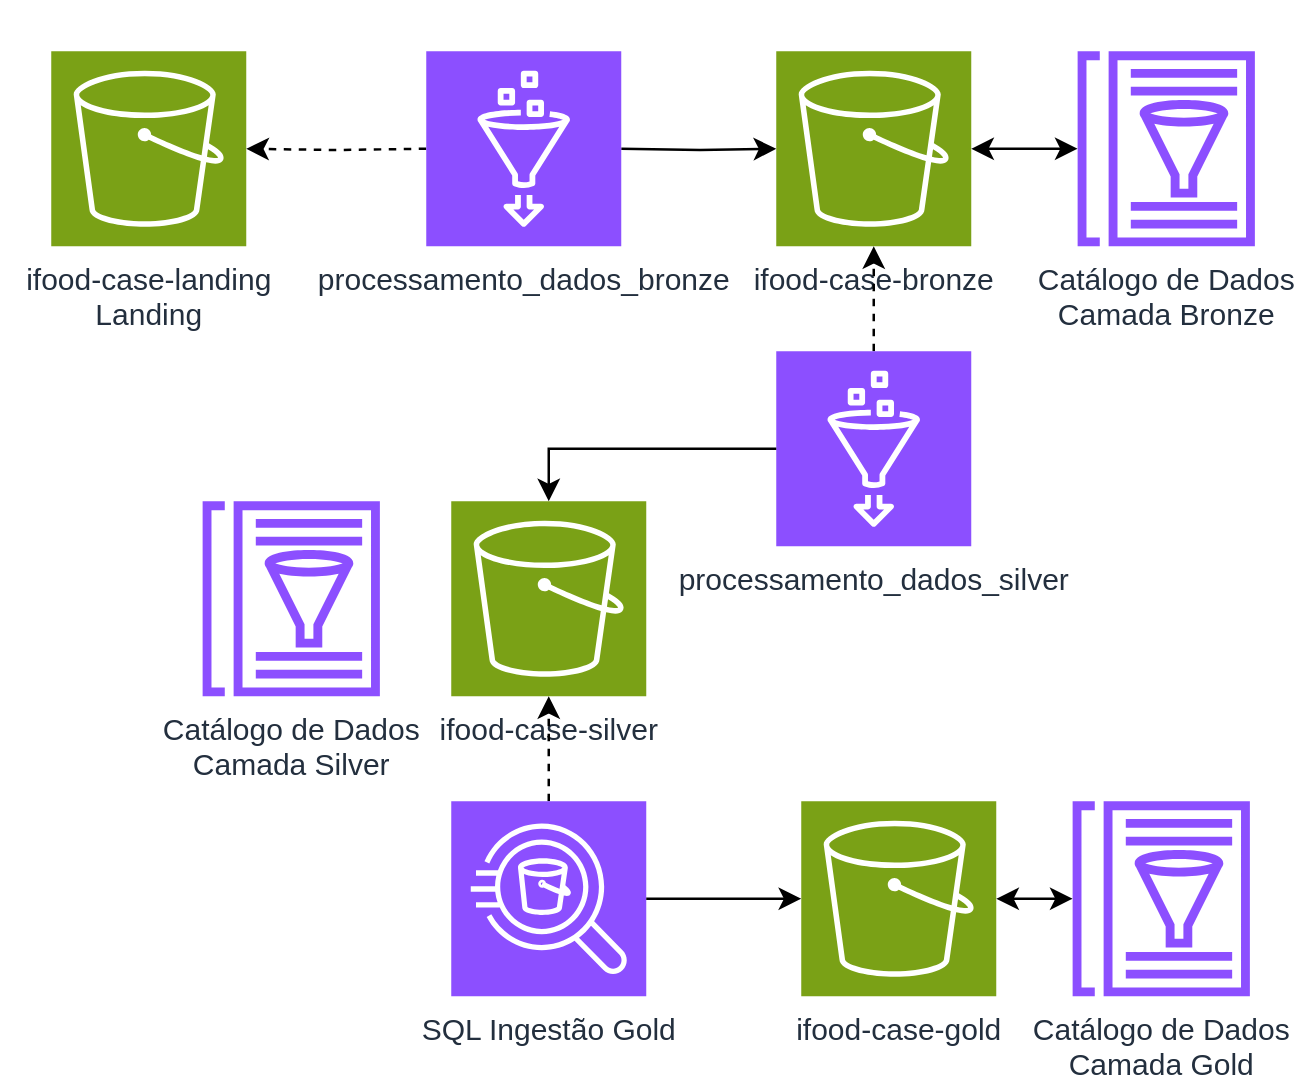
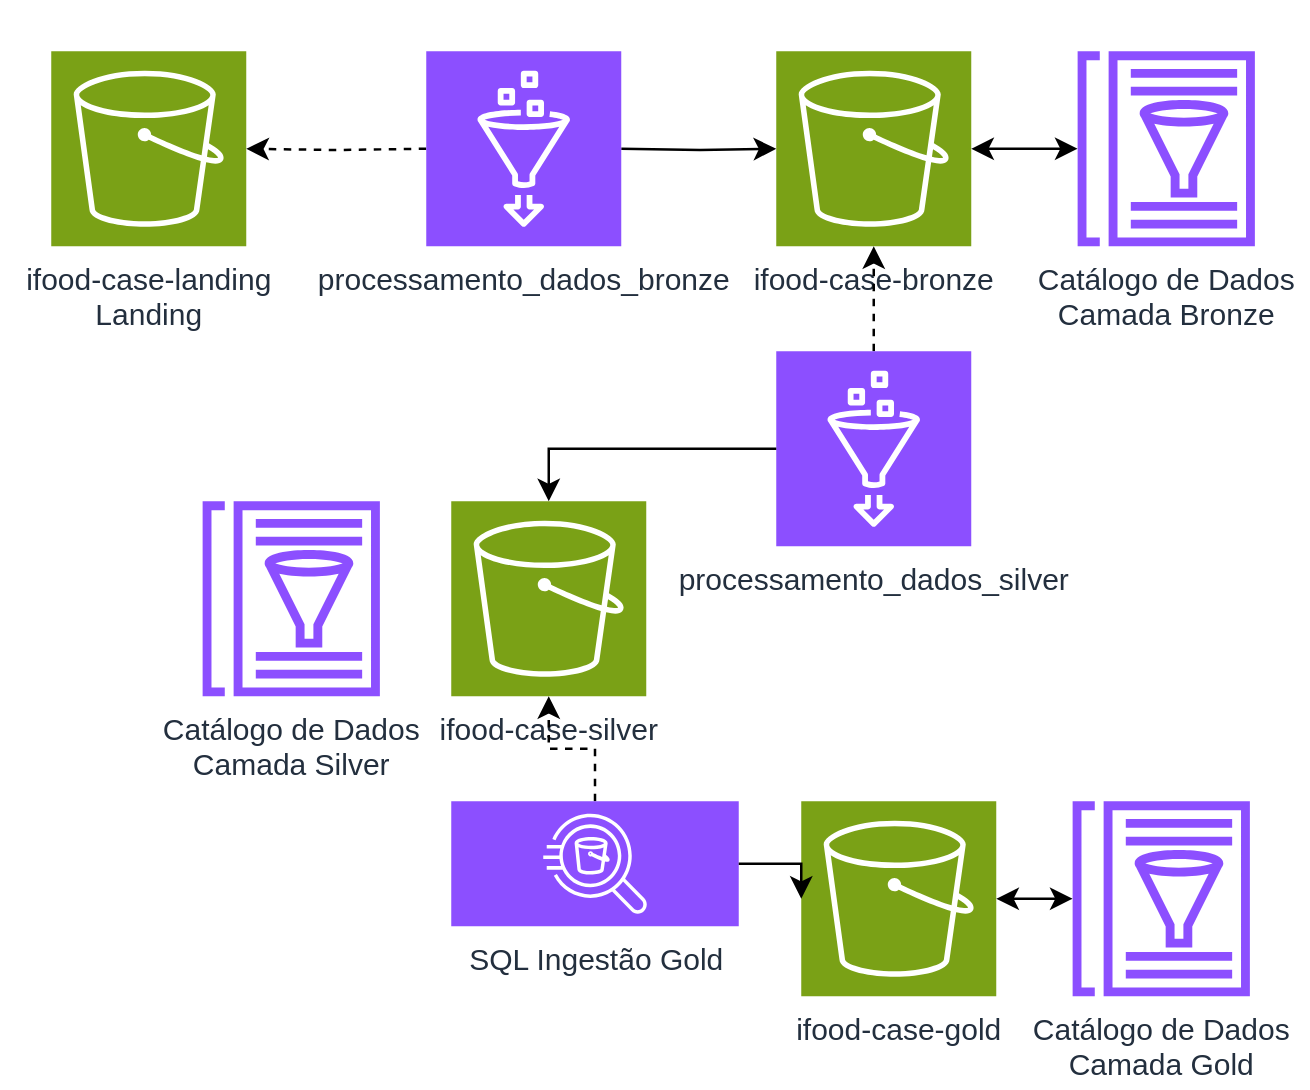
node "SQL Ingestão Gold": size 195x195 -> 288x125
